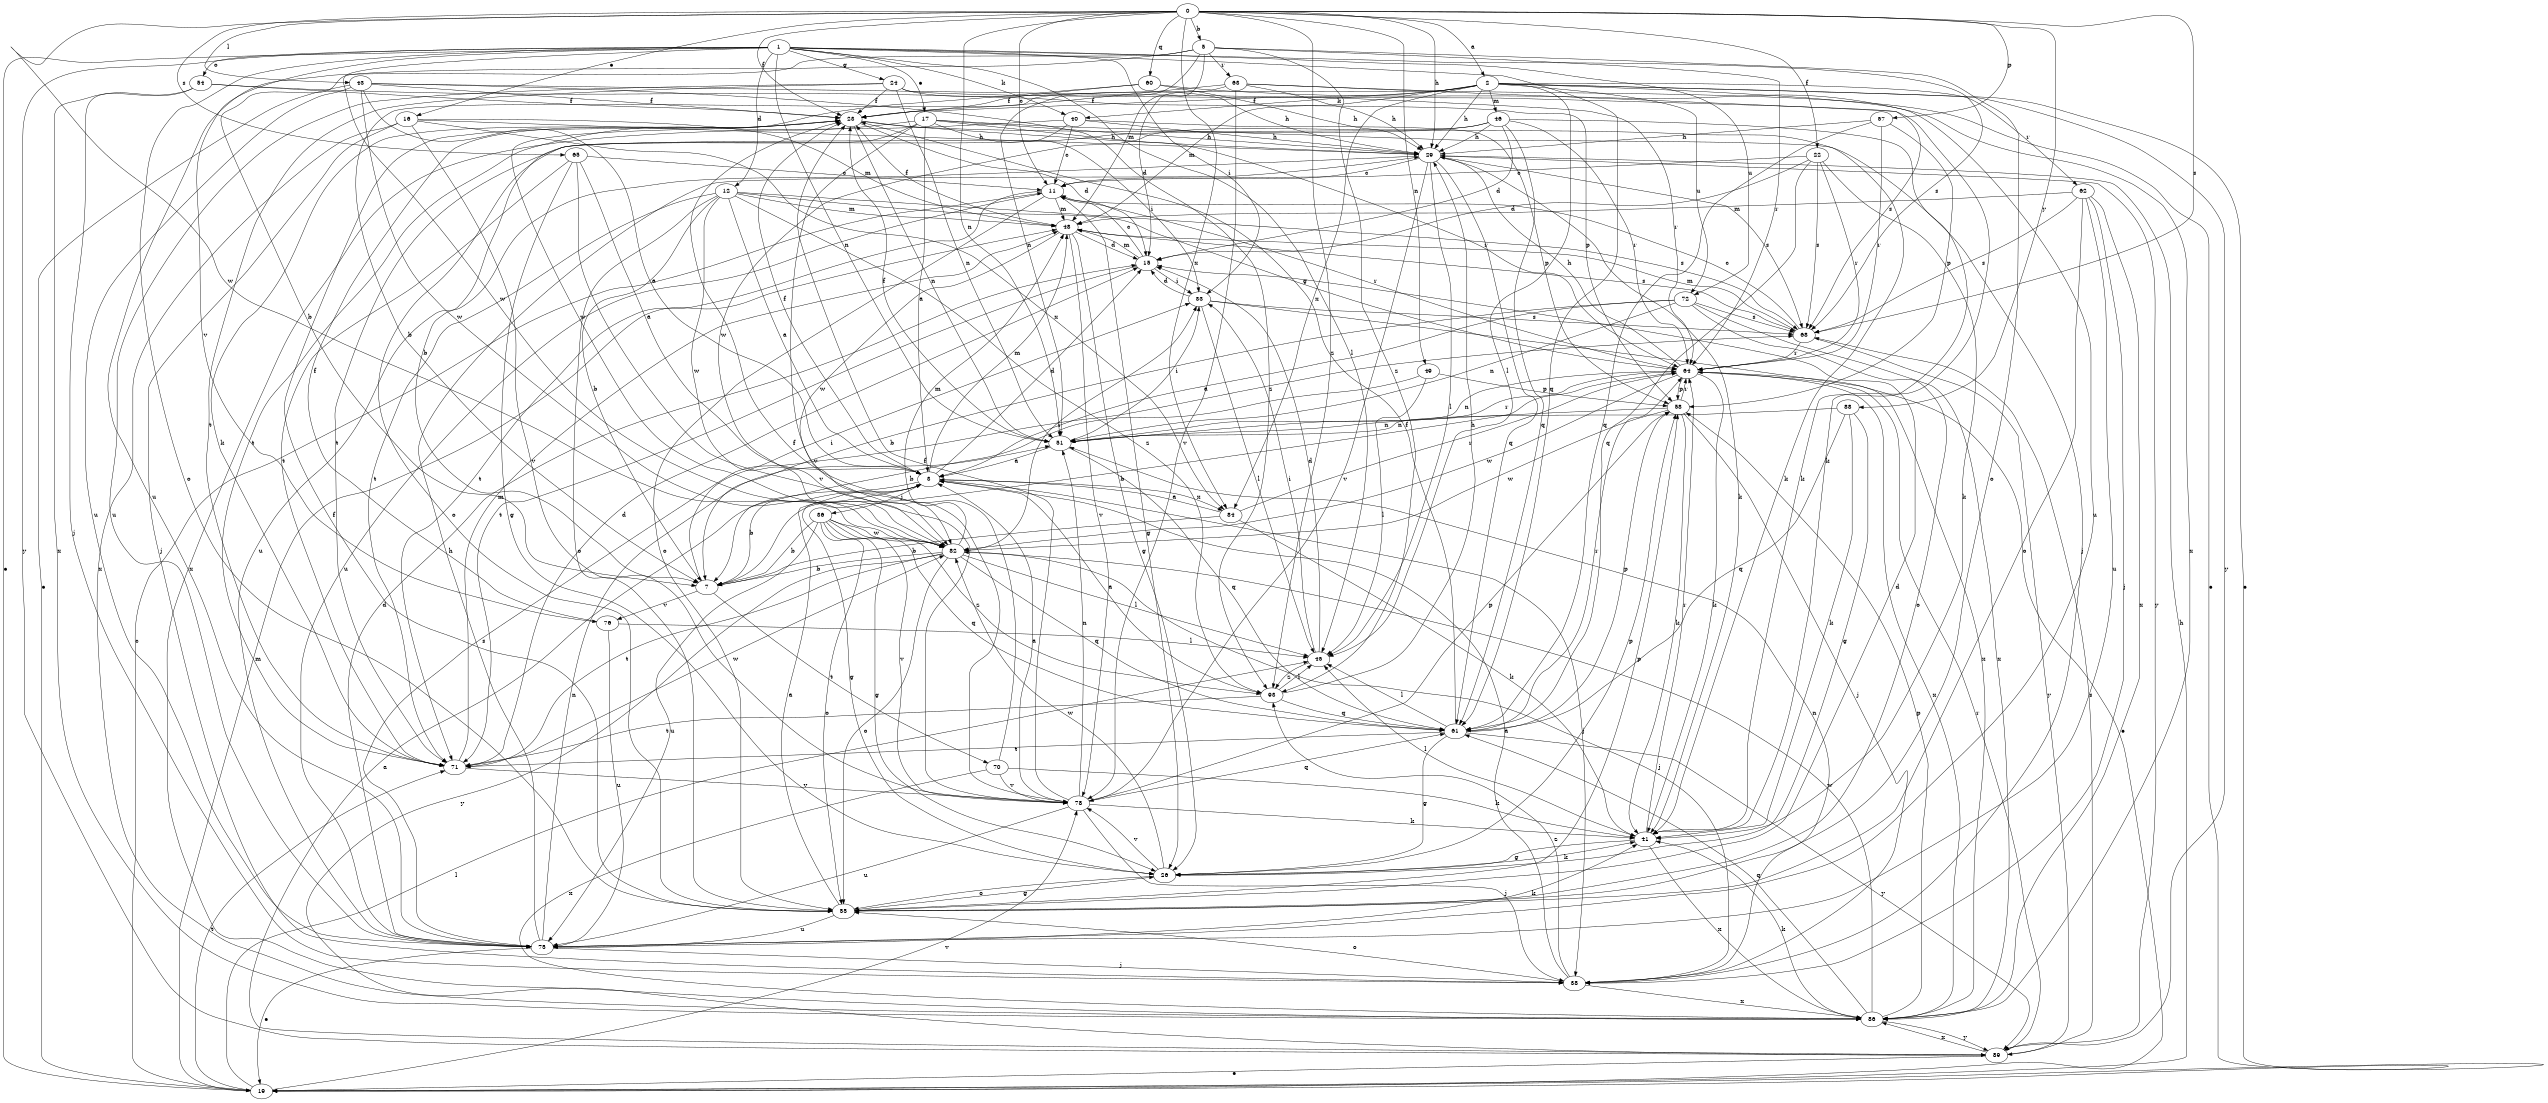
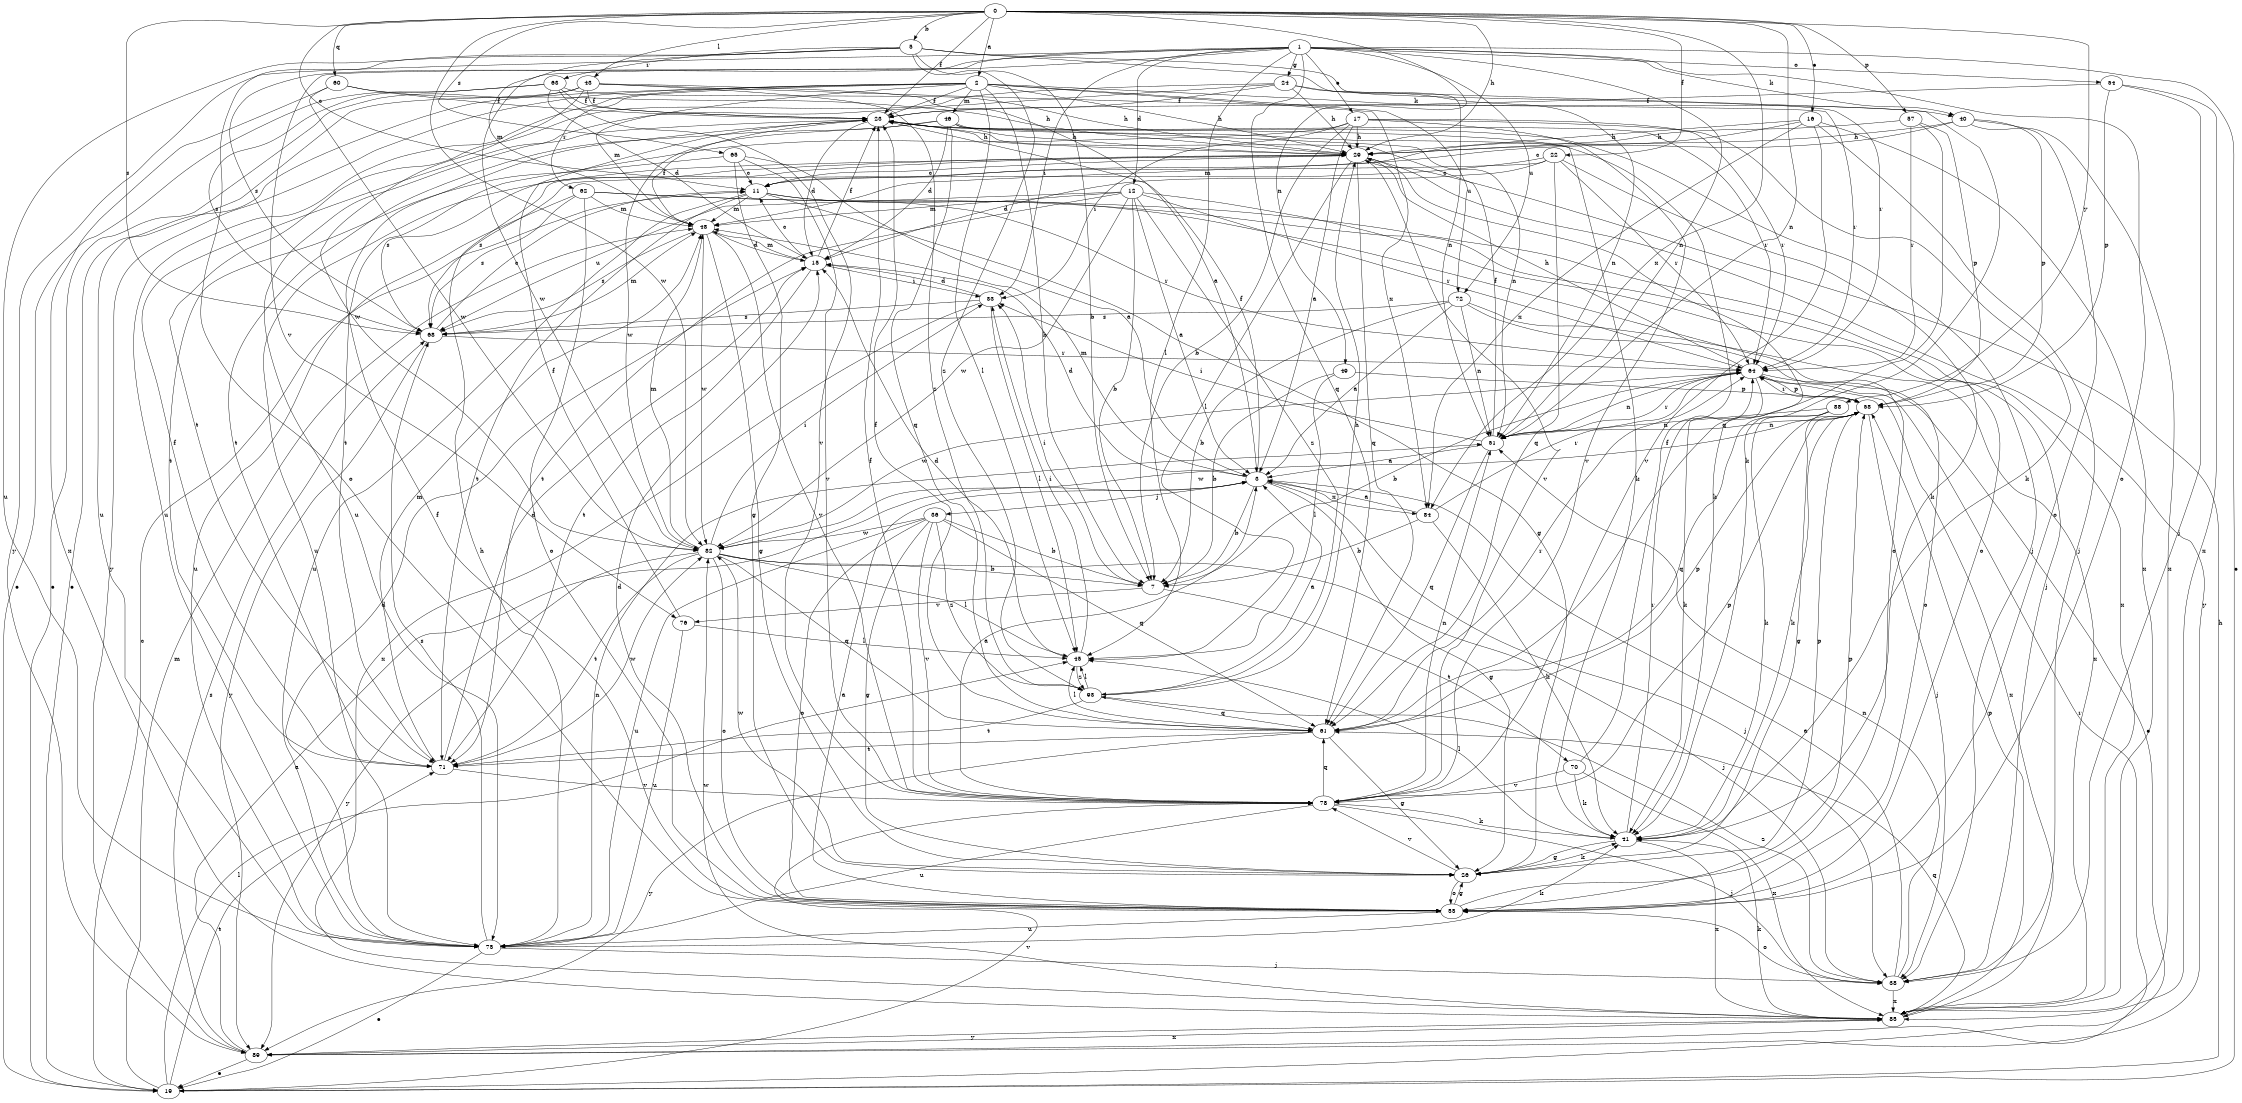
edge "15" -> "23": added, label "f"
edge "12" -> "68": label "s" -> "u"
edge "12" -> "64": label "g" -> "r"
edge "0" -> "93": removed, label "z"
edge "71" -> "23": label "k" -> "f"
node "86": label "86" -> "85"
